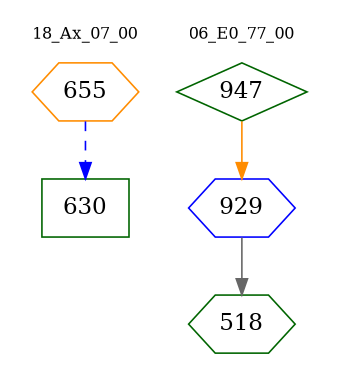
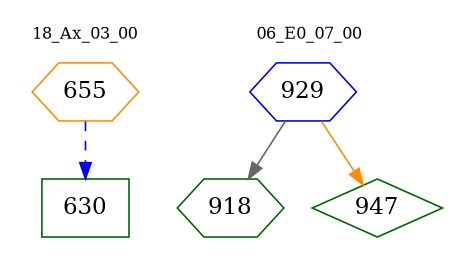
cluster "18_Ax_07_00": label "18_Ax_07_00" -> "18_Ax_03_00"
cluster "06_E0_77_00": label "06_E0_77_00" -> "06_E0_07_00"
edge "947" -> "929": reversed
node "518": label "518" -> "918"
